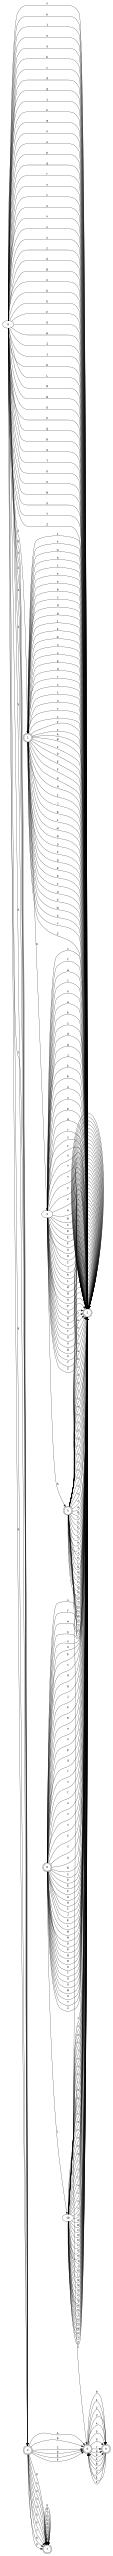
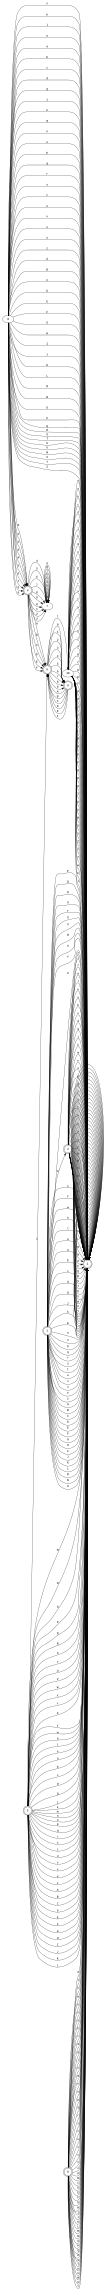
edge "0" -> "1": removed, label "i"
node "3": shape ellipse -> doublecircle
edge "3" -> "5": removed, label "h"
edge "8" -> "10": now "6" -> "10"
node "7": shape doublecircle -> ellipse
